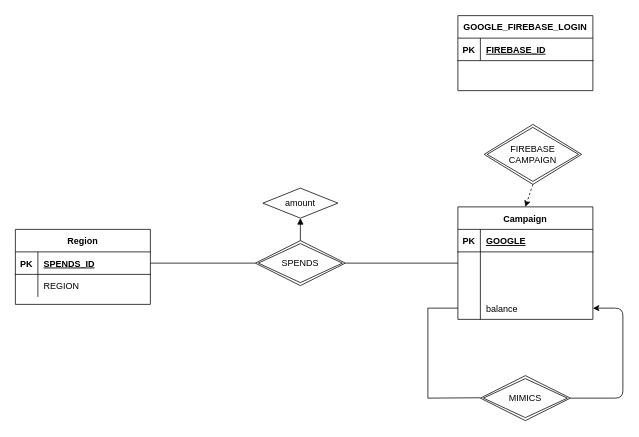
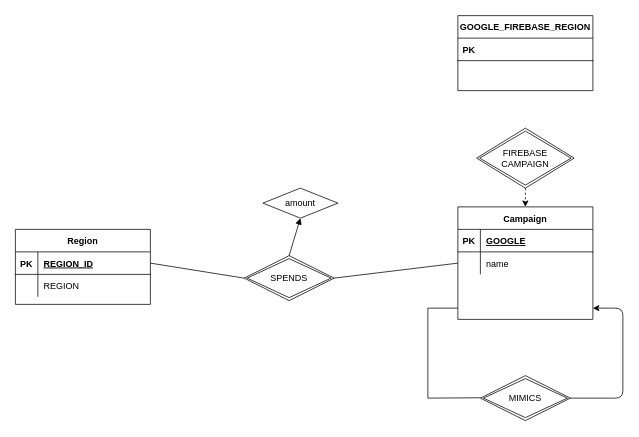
node "GOOGLE_FIREBASE_LOGIN": label "GOOGLE_FIREBASE_LOGIN" -> "GOOGLE_FIREBASE_REGION"
node "FIREBASE_ID": removed
node "FIREBASE CAMPAIGN": moved (533, 154) -> (525, 158)
node "SPENDS_ID": label "SPENDS_ID" -> "REGION_ID"
node "SPENDS": moved (300, 263) -> (289, 278)
node "name": added
node "balance": removed
